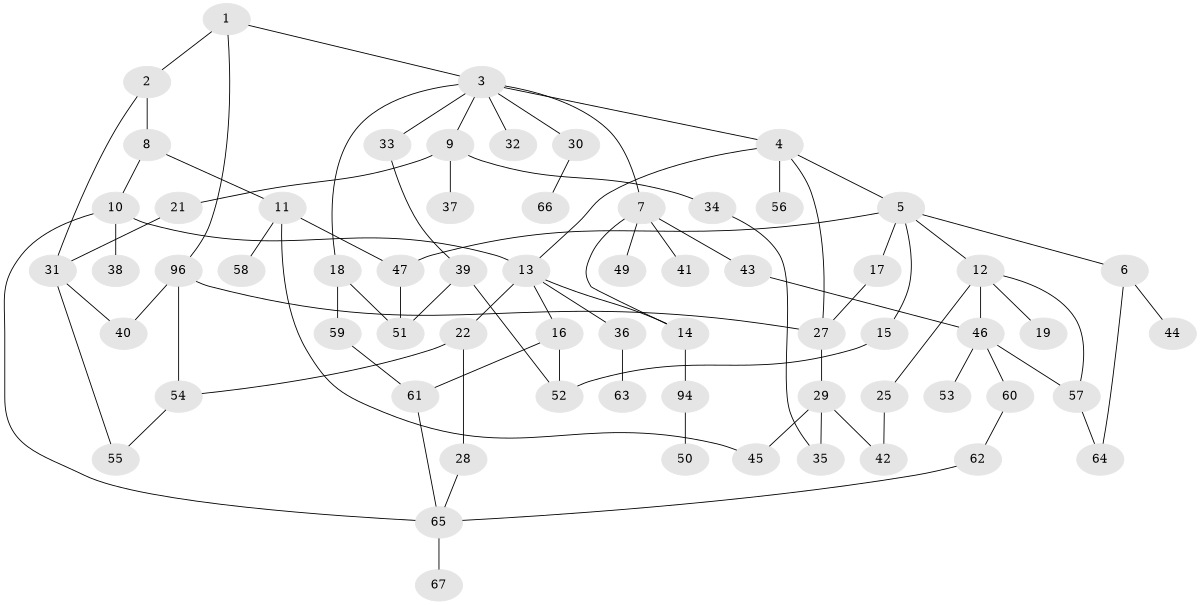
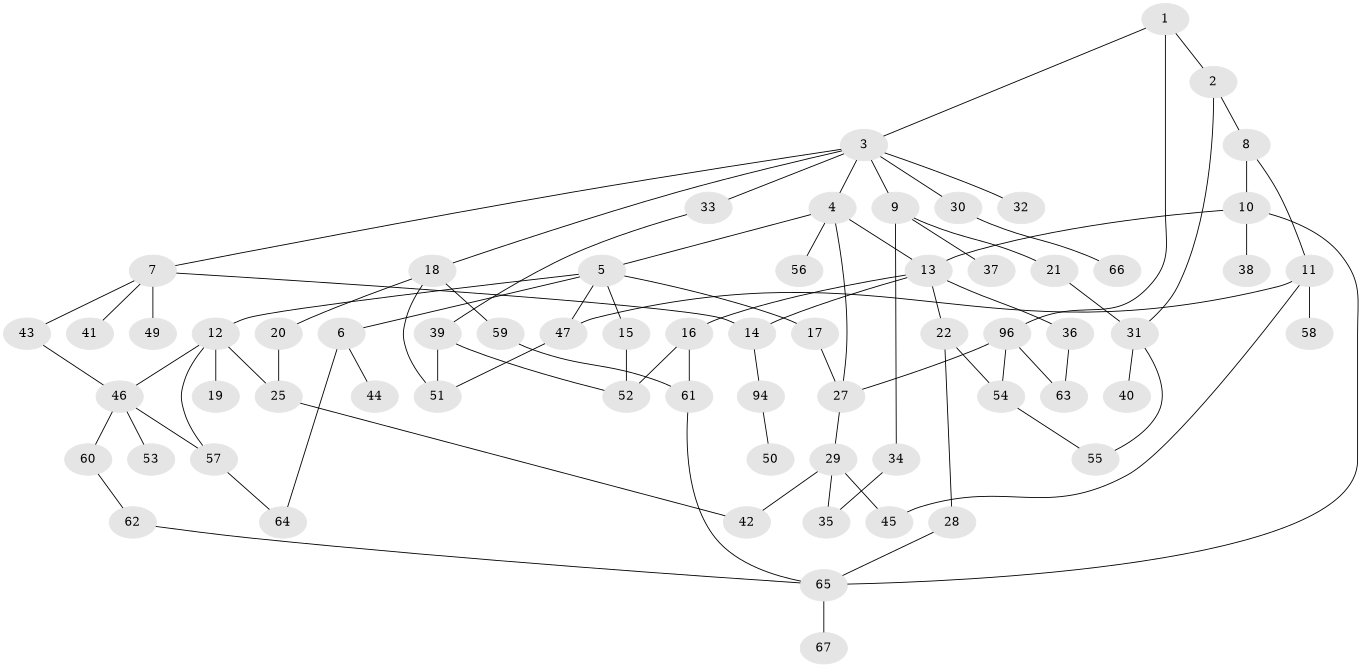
edge "96" -- "40": now "96" -- "63"
node "20": added
